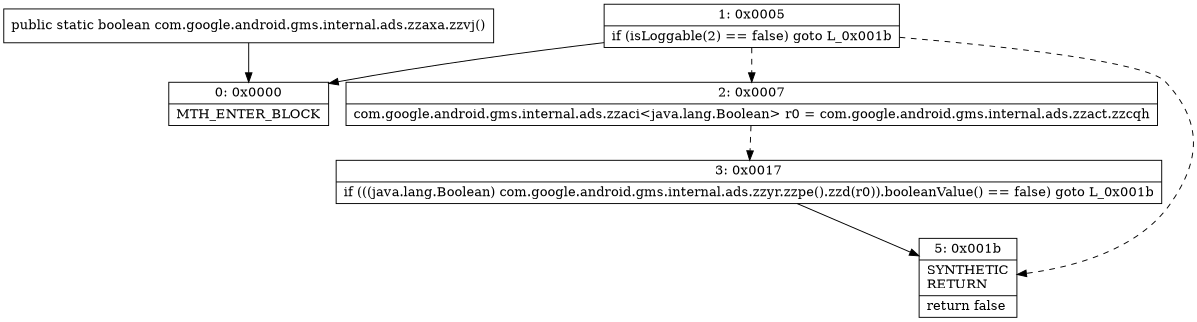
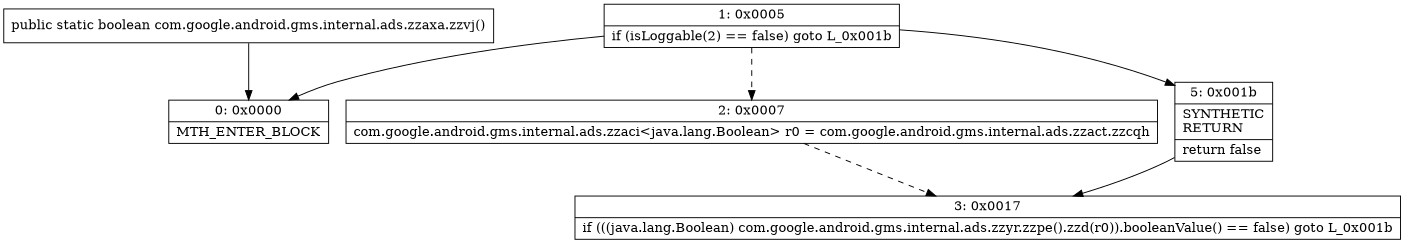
edge "1: 0x0005" -> "5: 0x001b": style dashed -> solid
edge "3: 0x0017" -> "5: 0x001b": reversed
